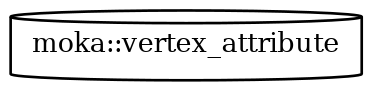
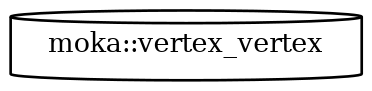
node "moka::vertex_attribute": label "moka::vertex_attribute" -> "moka::vertex_vertex"
